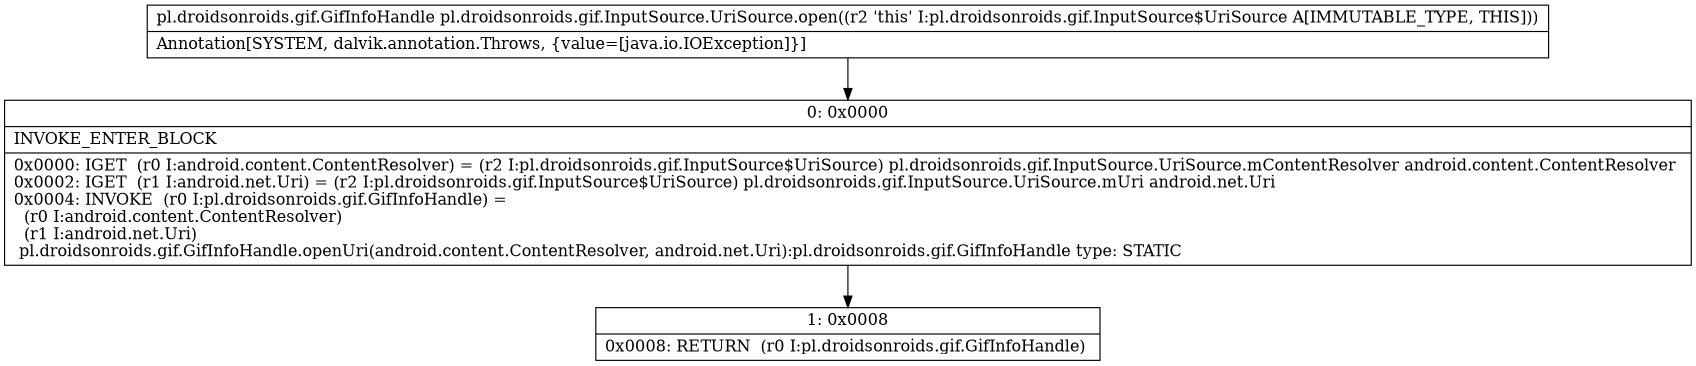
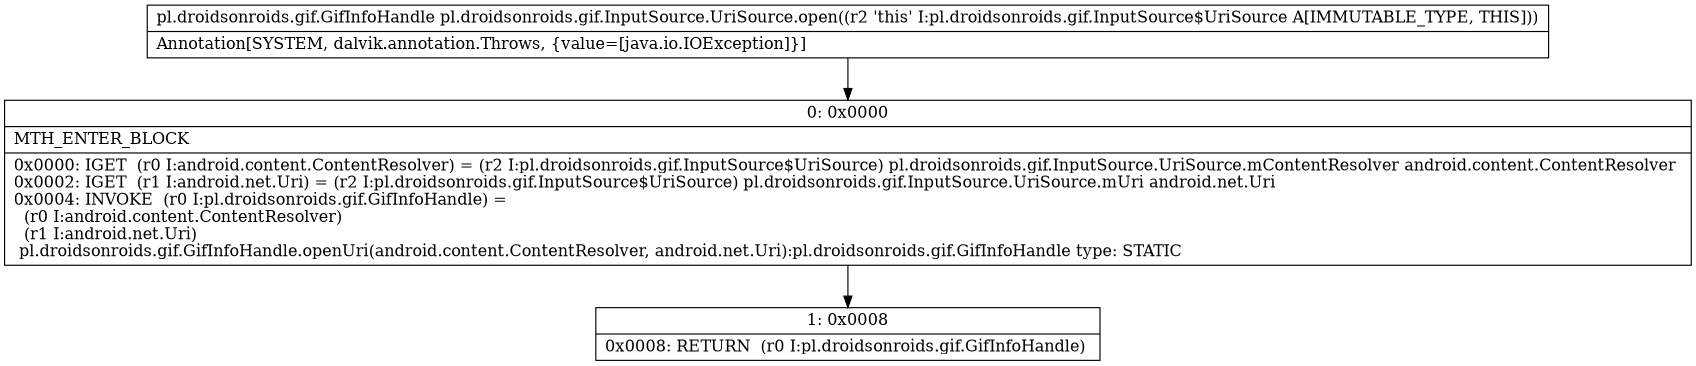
node "0: 0x0000": text "INVOKE_ENTER_BLOCK" -> "MTH_ENTER_BLOCK"
